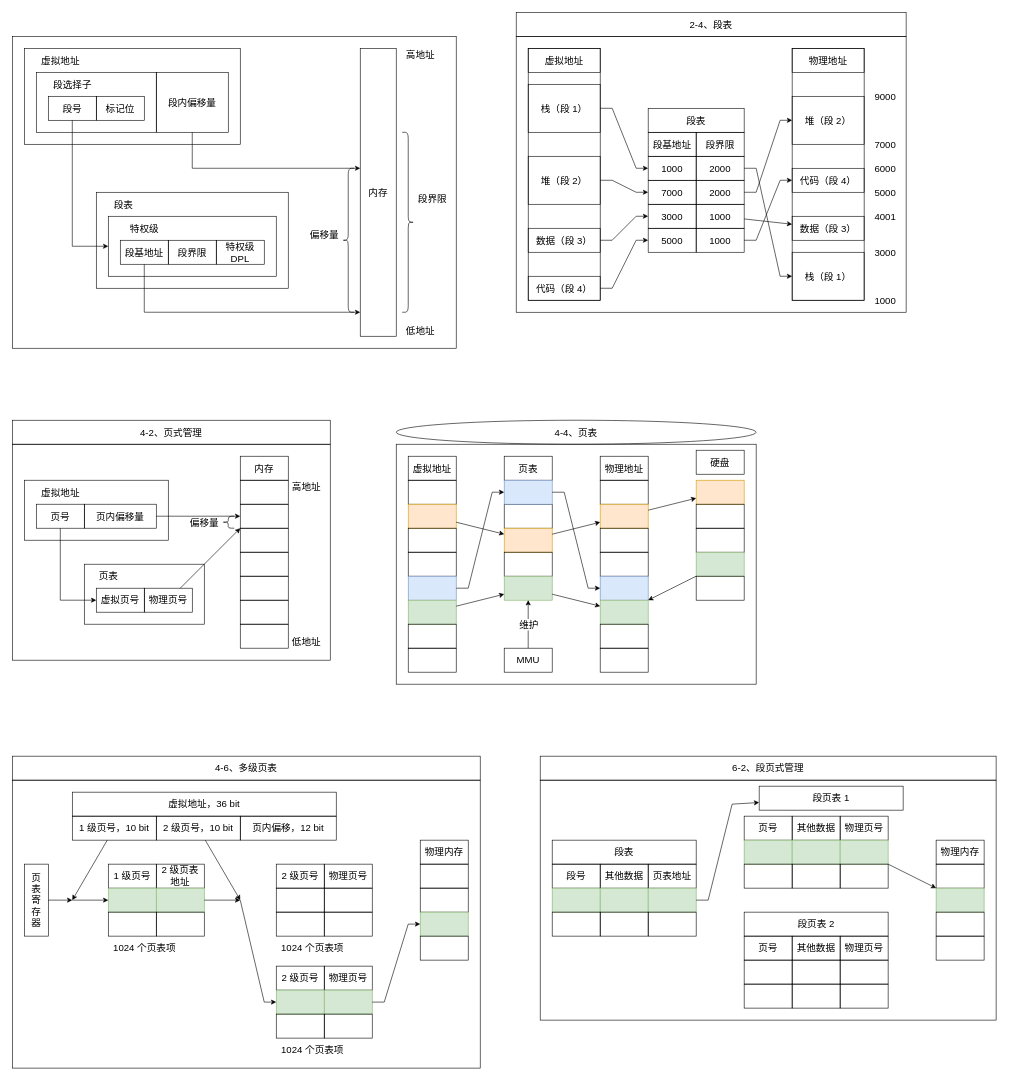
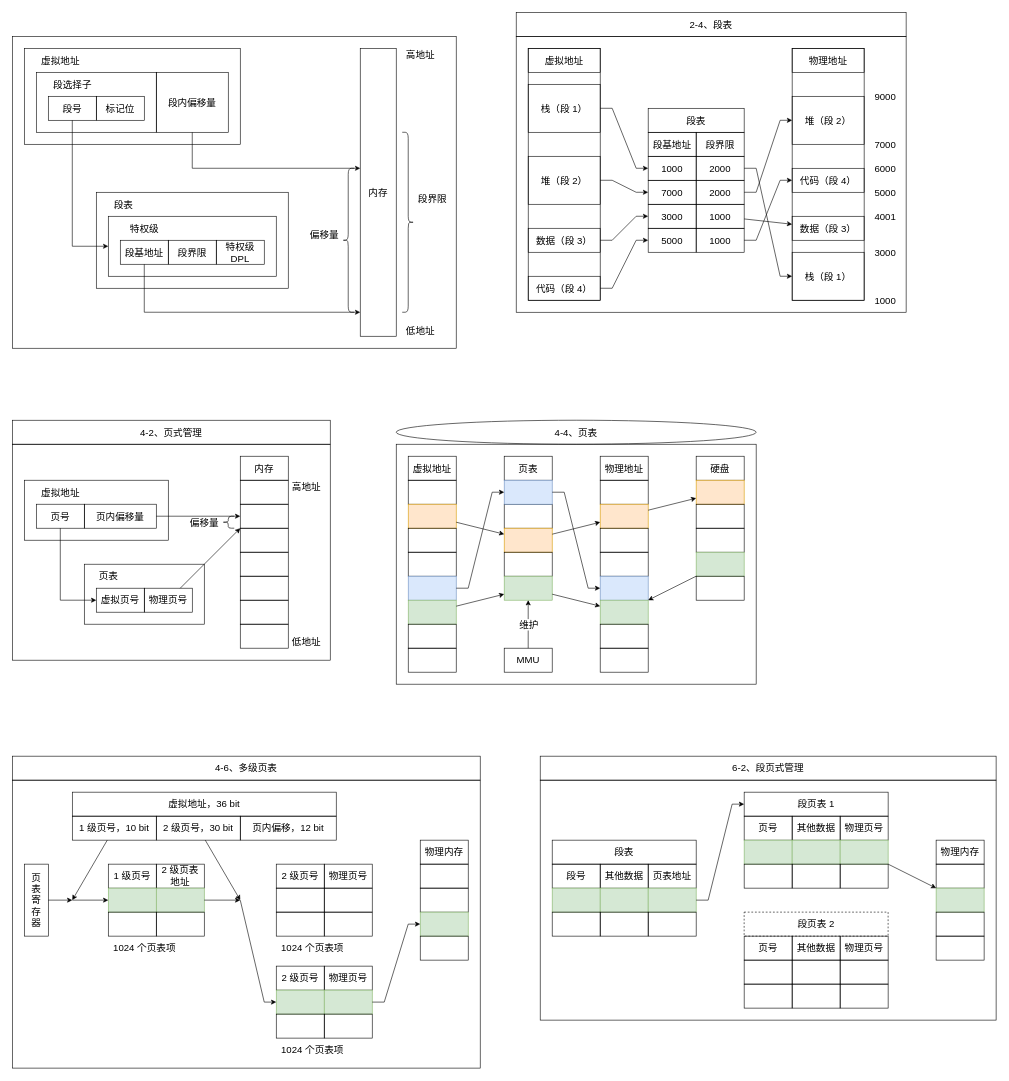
node "硬盘": moved (720, 462) -> (720, 468)
node "段页表 1": moved (831, 798) -> (816, 804)
node "2 级页号，10 bit": label "2 级页号，10 bit" -> "2 级页号，30 bit"
node "段页表 2": style solid -> dashed
